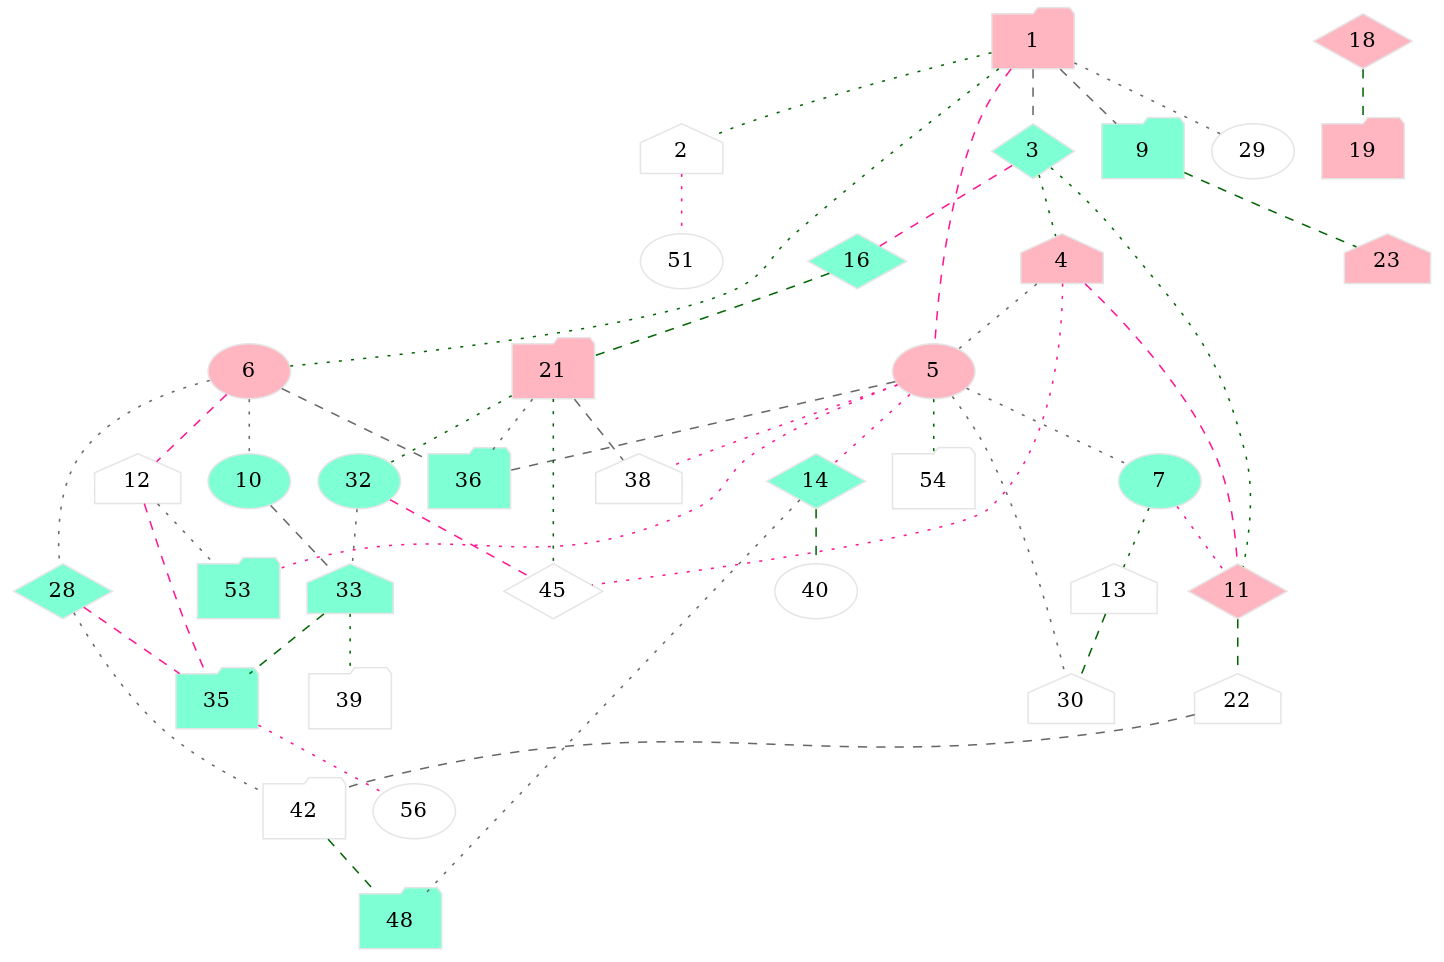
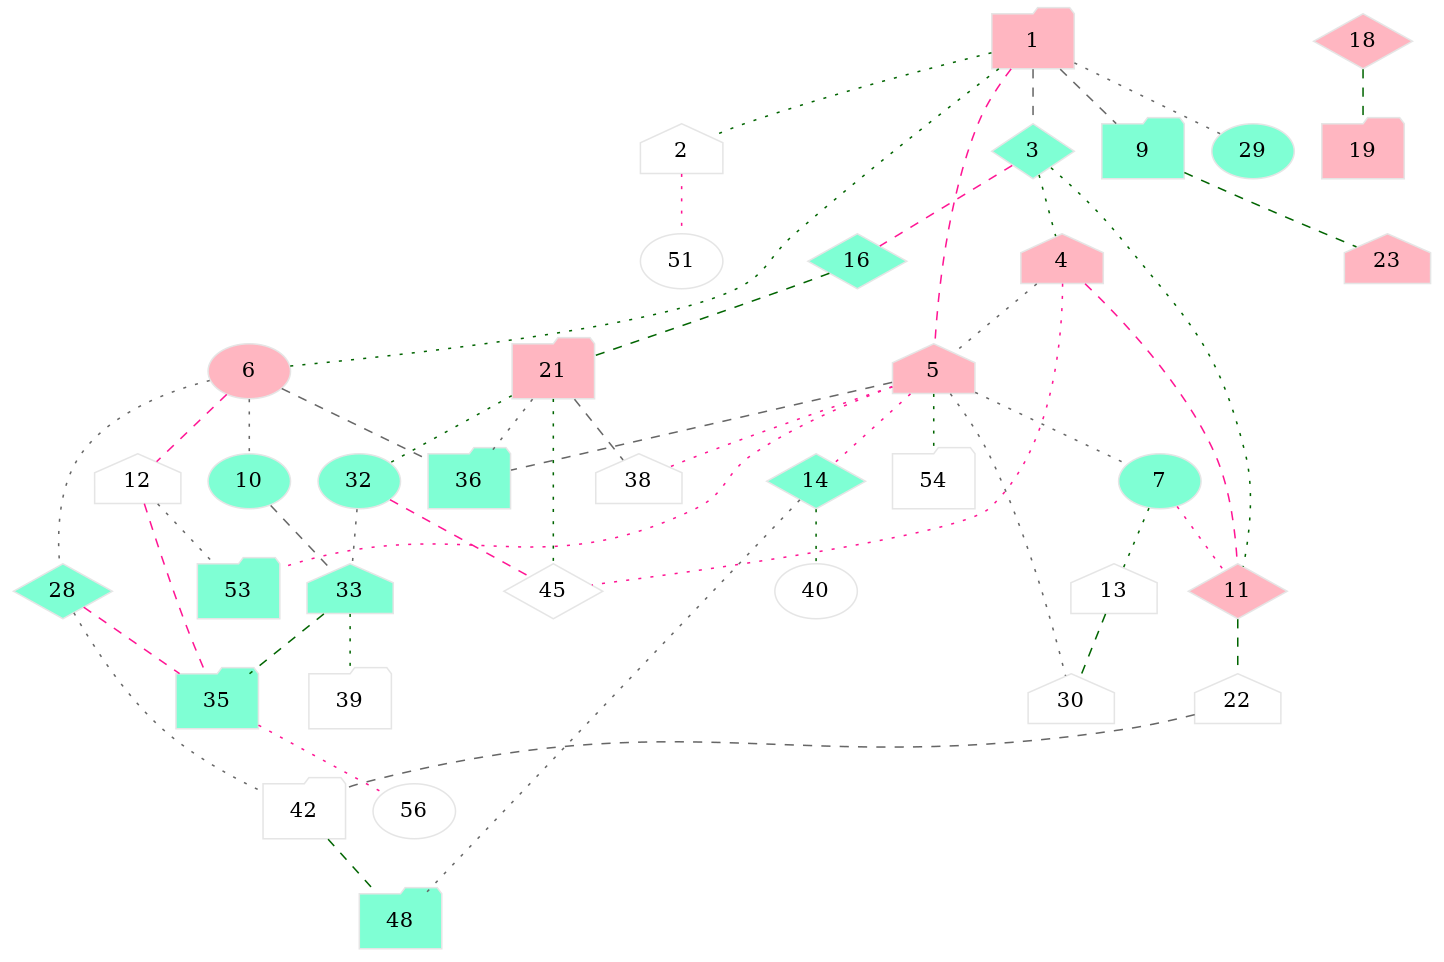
node "29": fillcolor white -> aquamarine
node "5": shape ellipse -> house
edge "14" -- "40": style dashed -> dotted
